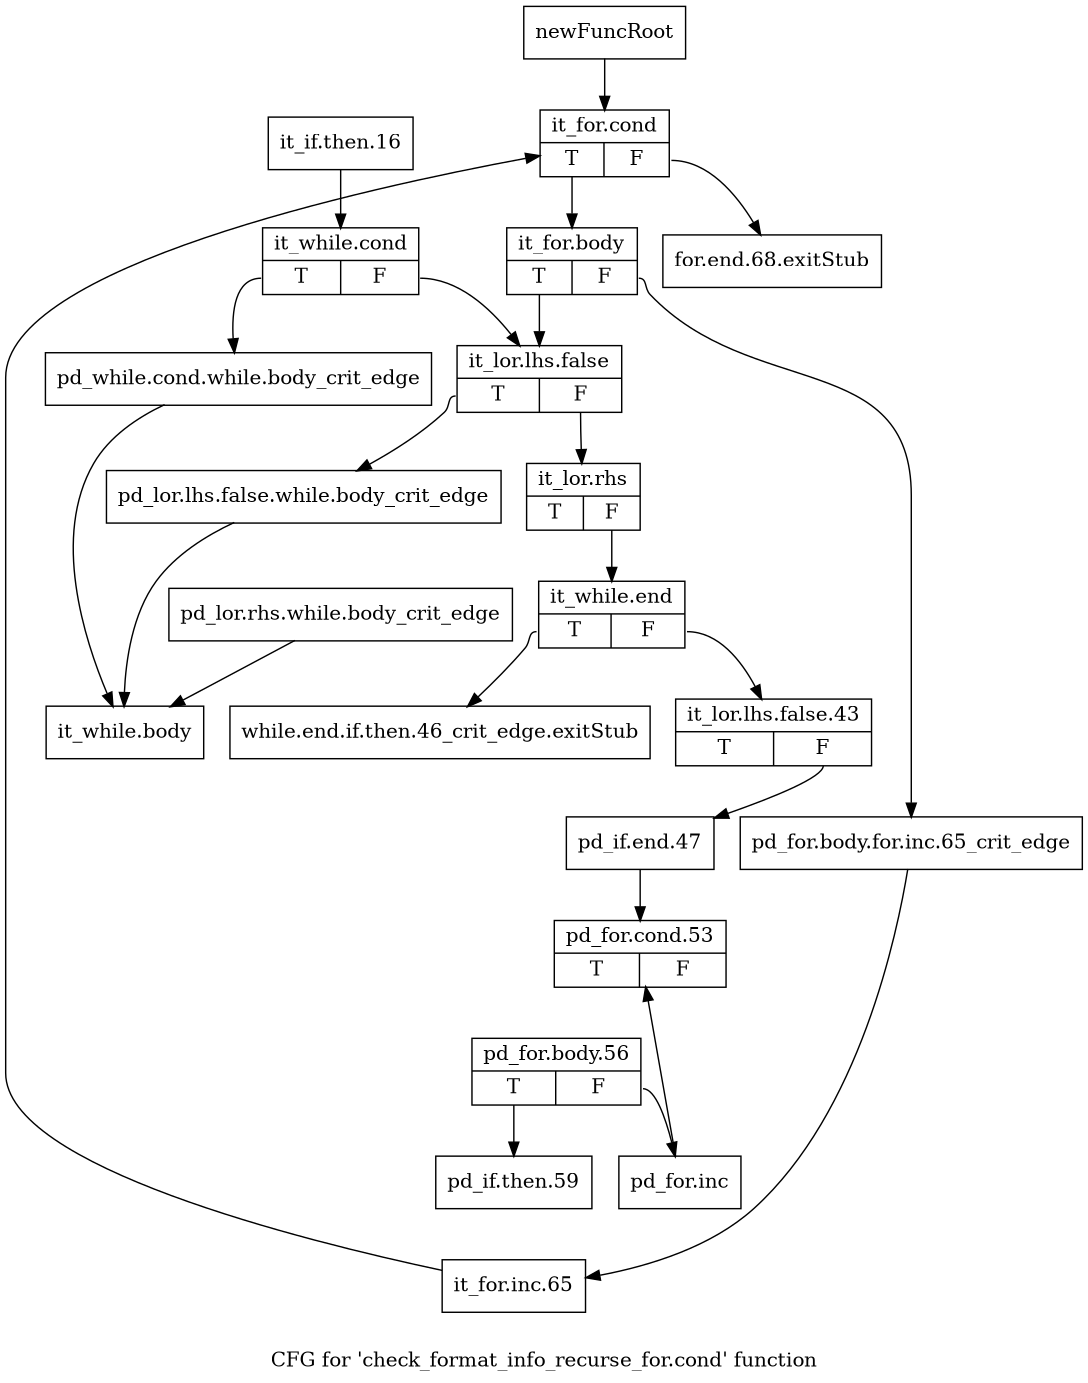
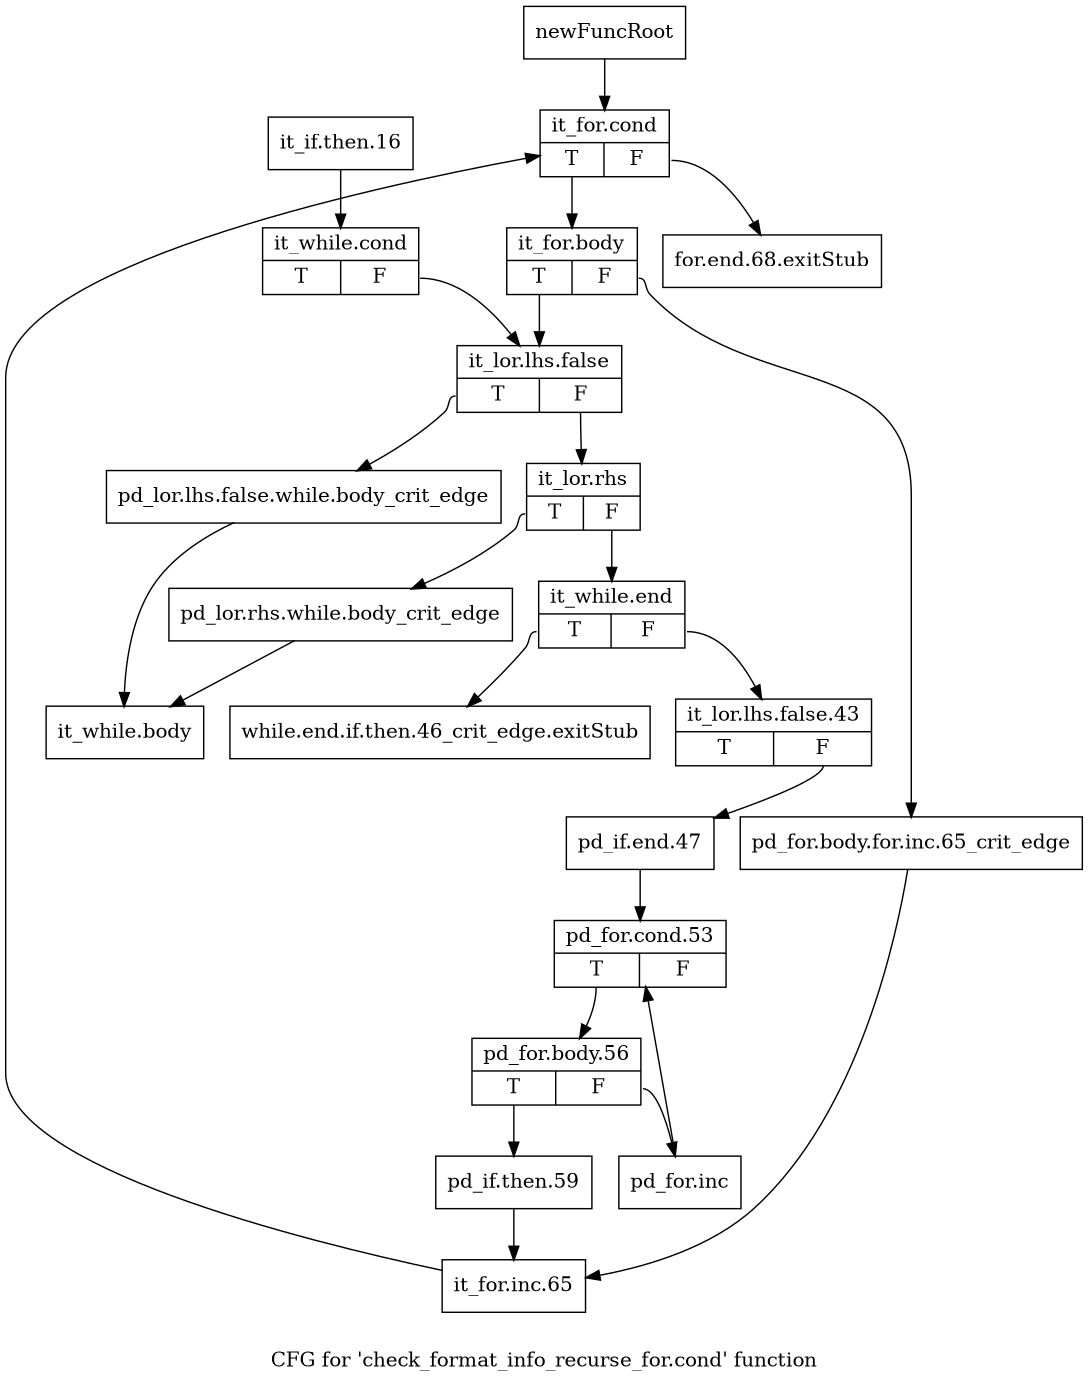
node "pd_while.cond.while.body_crit_edge": removed
edge "it_lor.rhs" -> "pd_lor.rhs.while.body_crit_edge": added
edge "pd_for.cond.53" -> "pd_for.body.56": added
edge "pd_if.then.59" -> "it_for.inc.65": added
